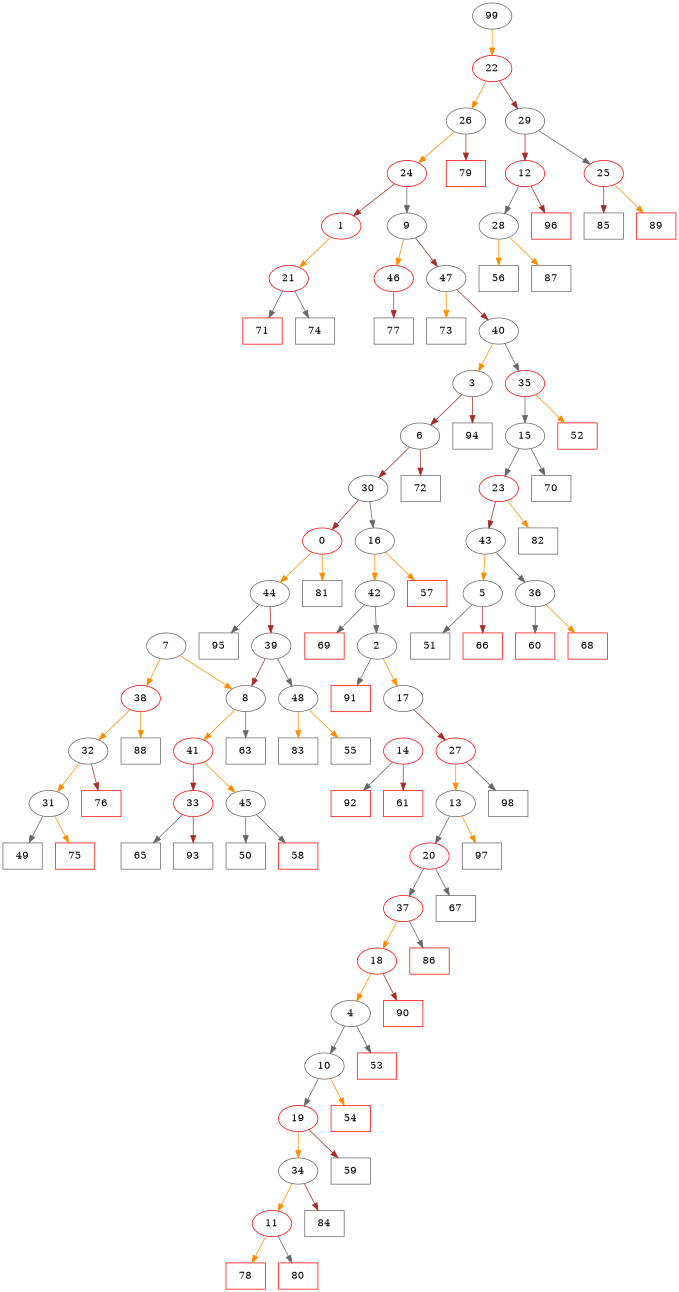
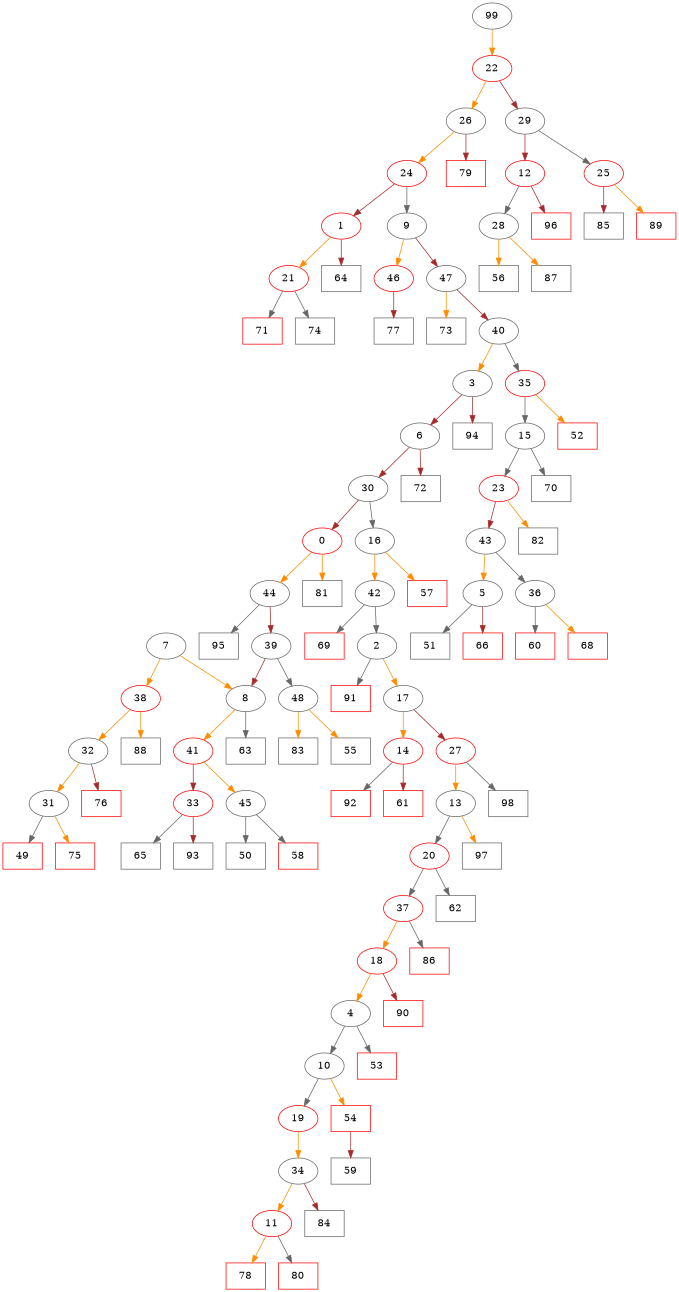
node "64": added
edge "17" -> "14": added
node "49": color gray40 -> red
node "67": label "67" -> "62"
edge "19" -> "59": now "54" -> "59"
